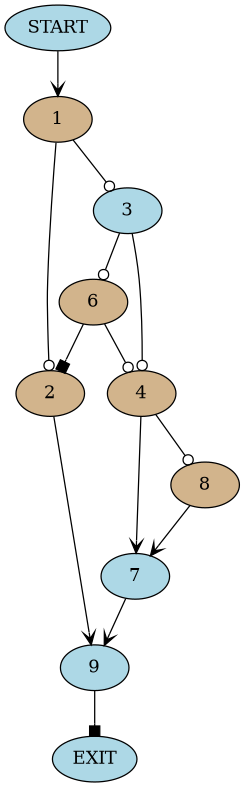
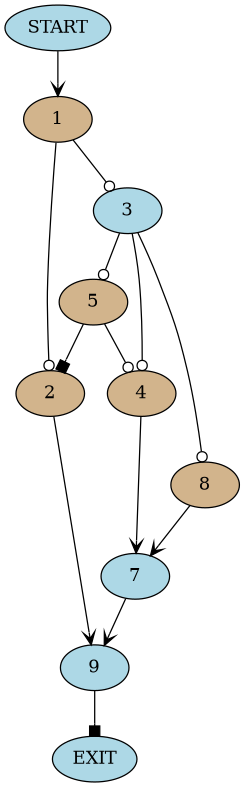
node "6": label "6" -> "5"
edge "4" -> "8": now "3" -> "8"
